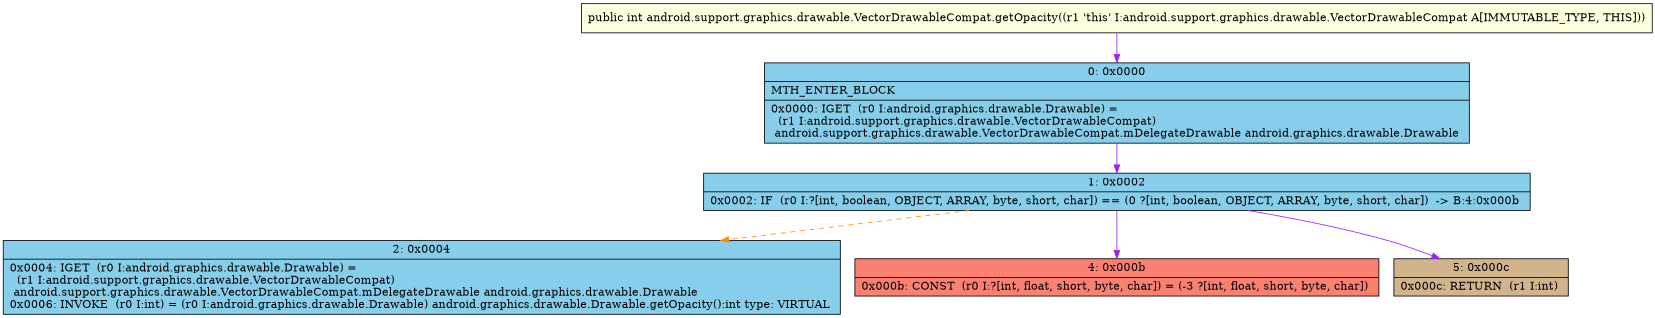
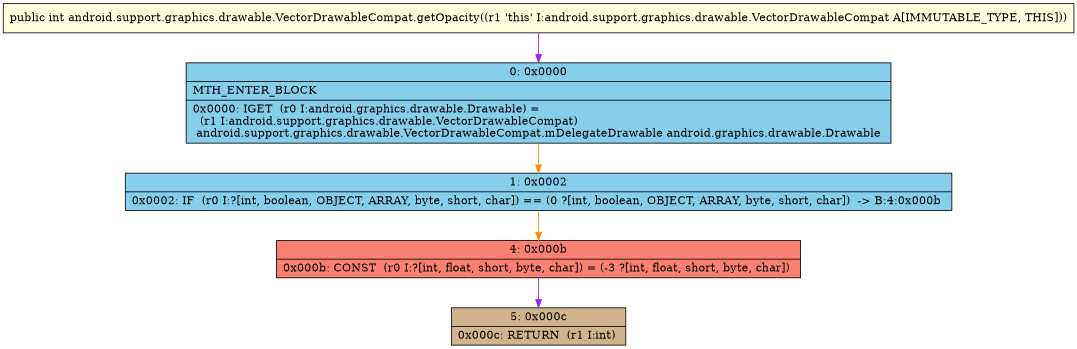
edge "0: 0x0000" -> "1: 0x0002": color purple -> darkorange
edge "1: 0x0002" -> "5: 0x000c": now "4: 0x000b" -> "5: 0x000c"
edge "1: 0x0002" -> "4: 0x000b": color purple -> darkorange
node "2: 0x0004": removed
